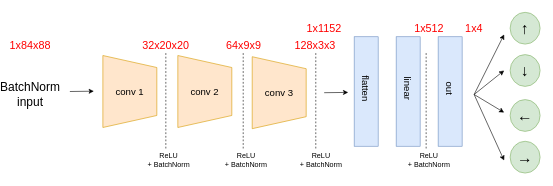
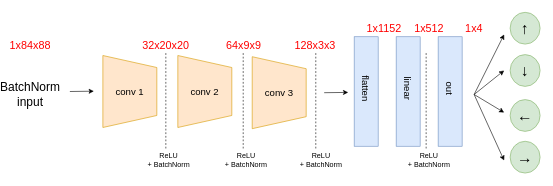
node "1x1152": moved (324, 28) -> (384, 28)
